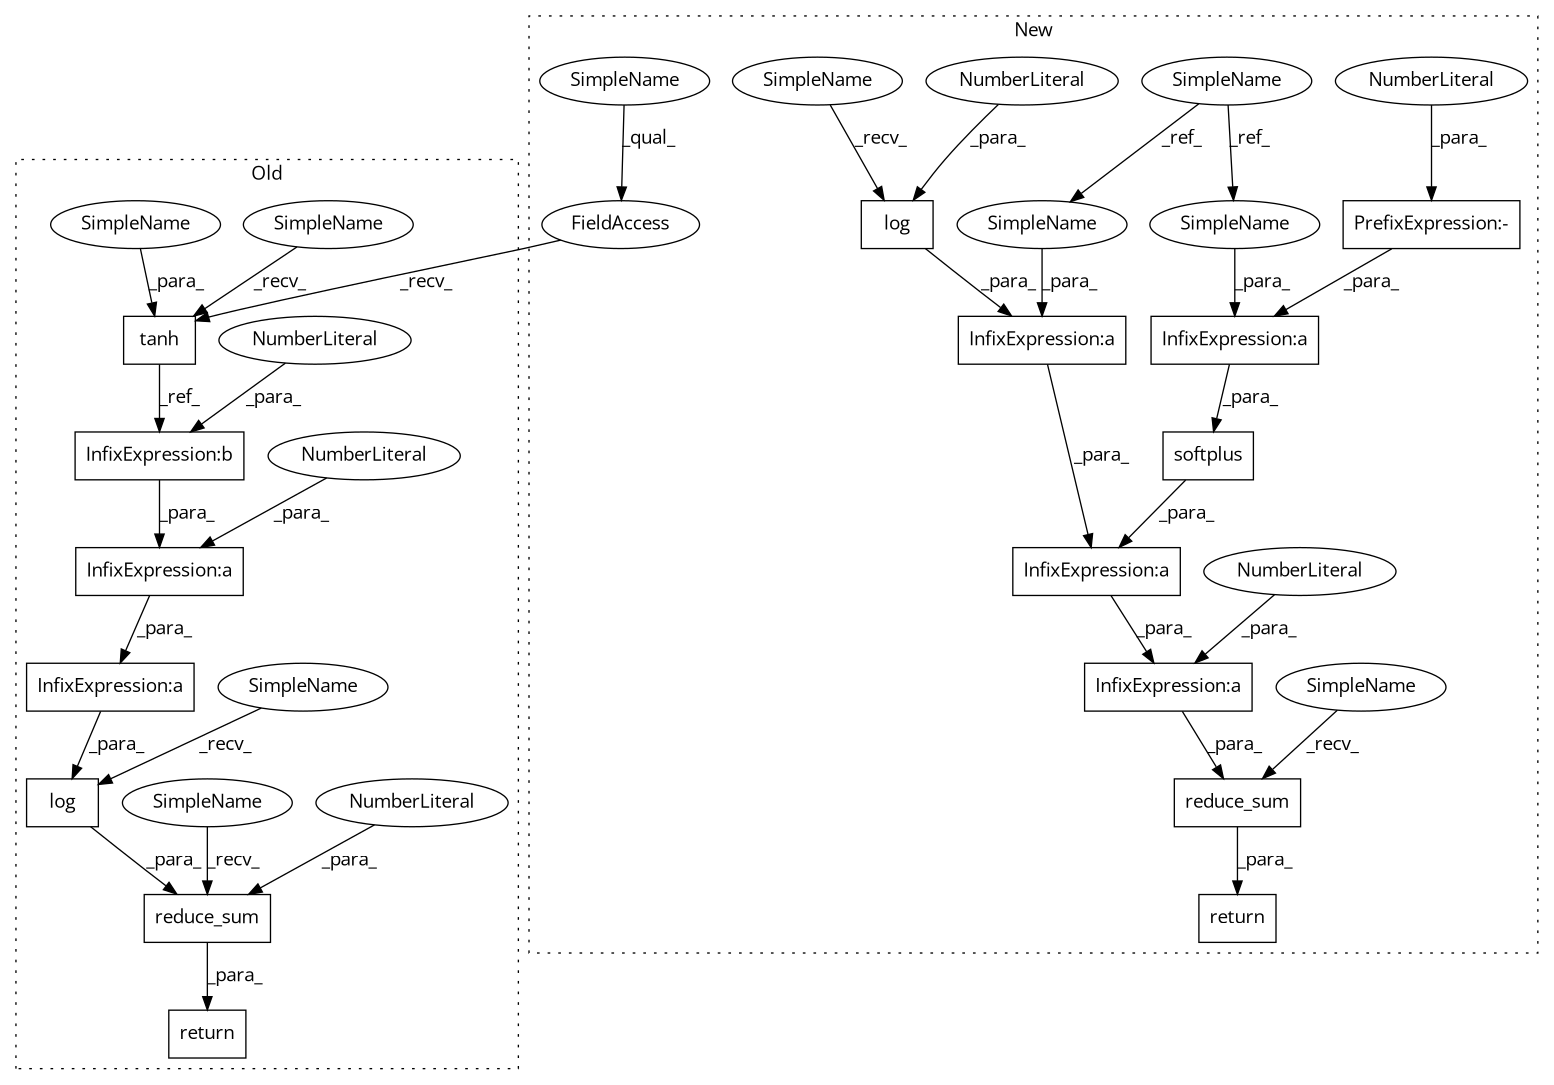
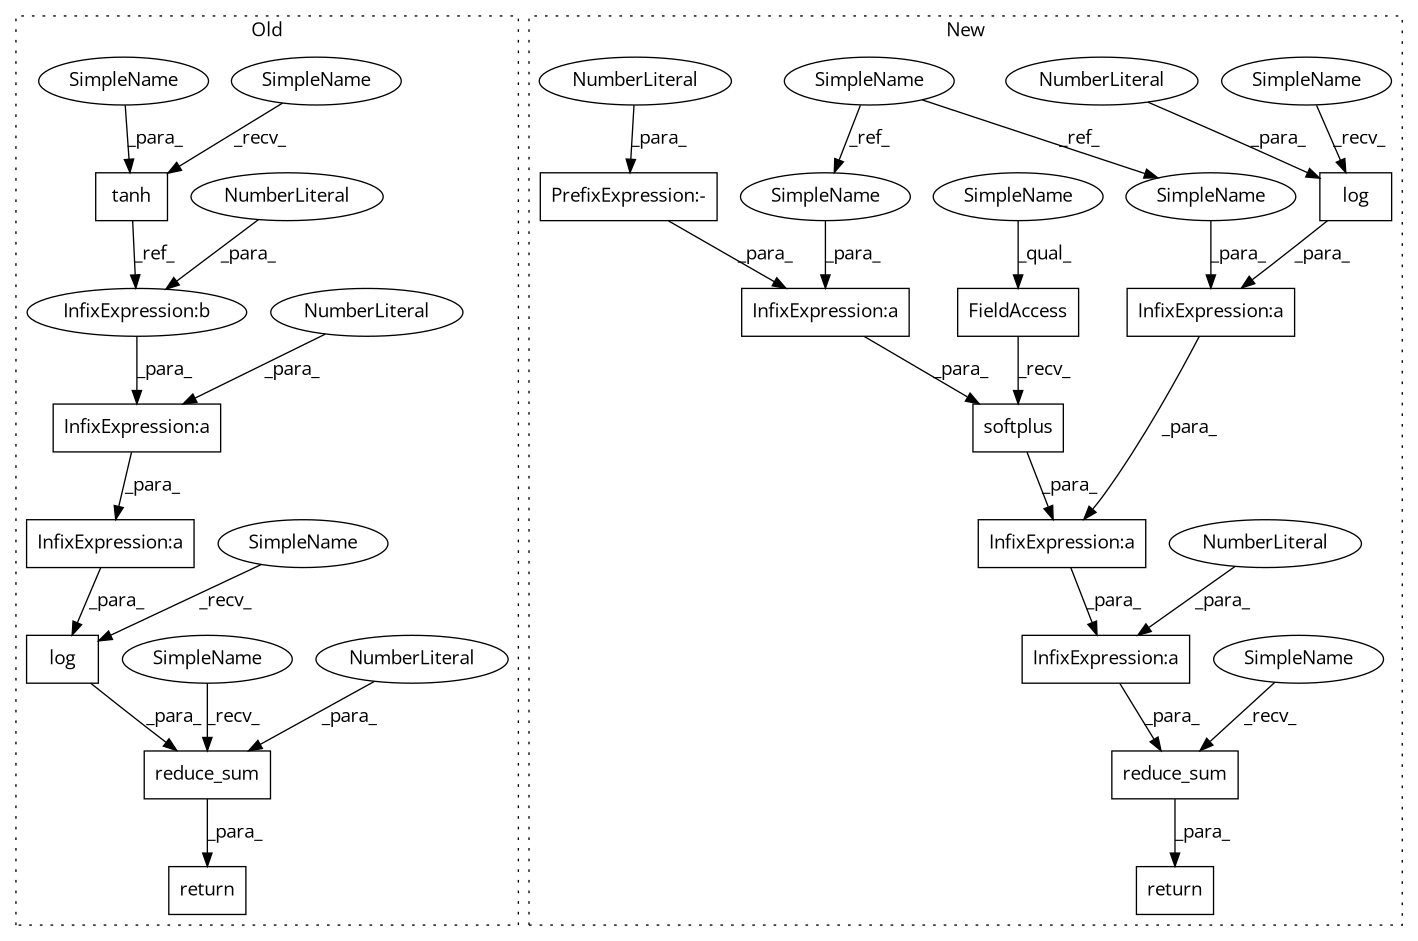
node "FieldAccess": shape ellipse -> box
edge "FieldAccess" -> "tanh": now "FieldAccess" -> "softplus"
node "InfixExpression:b": shape box -> ellipse
